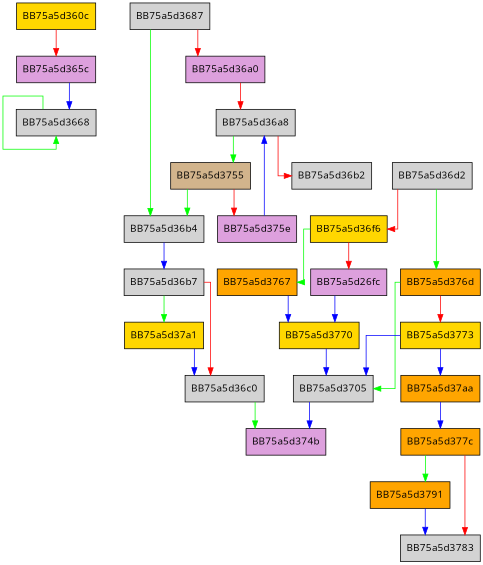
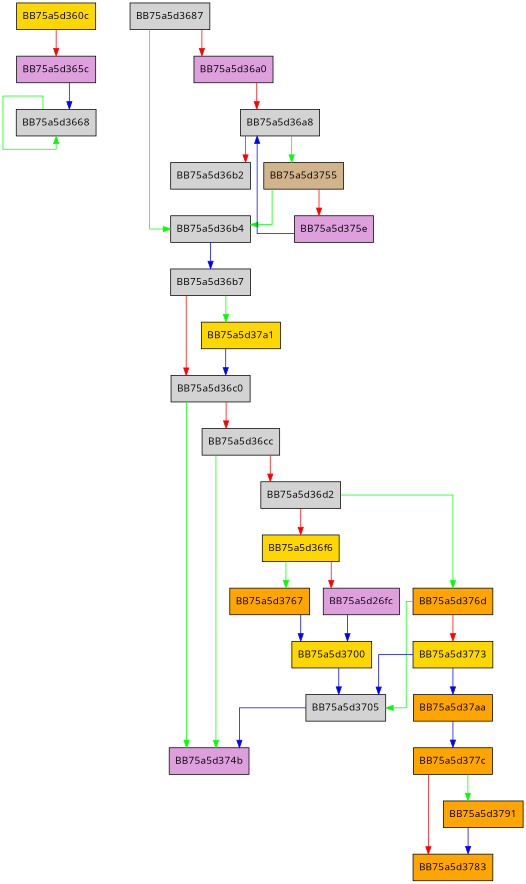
node "BB75a5d3770": label "BB75a5d3770" -> "BB75a5d3700"
node "BB75a5d36cc": added
node "BB75a5d3783": fillcolor lightgrey -> orange
